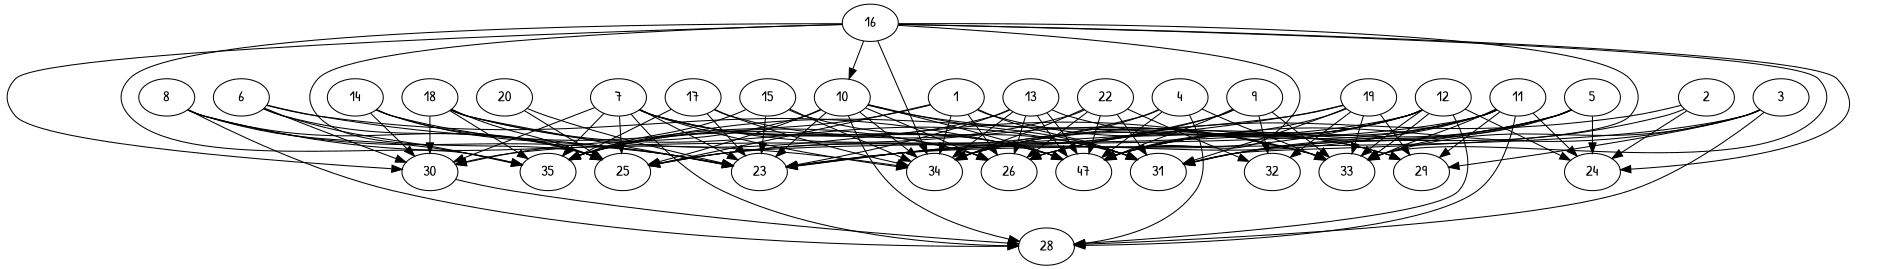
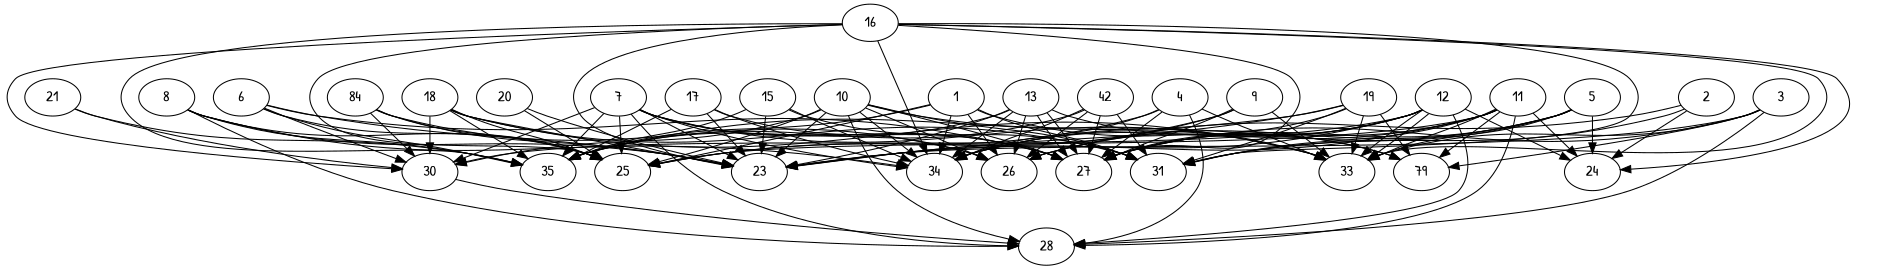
edge "16" -> "10": now "16" -> "23"
node "21": added
node "14": label "14" -> "84"
node "22": label "22" -> "42"
node "47": label "47" -> "27"
node "32": removed
node "29": label "29" -> "79"
